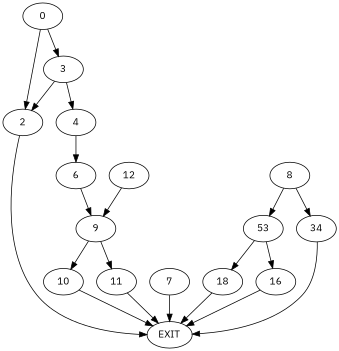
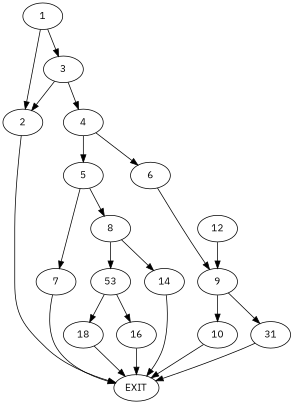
node "0": label "0" -> "1"
node "5": added
node "34": label "34" -> "14"
node "11": label "11" -> "31"
